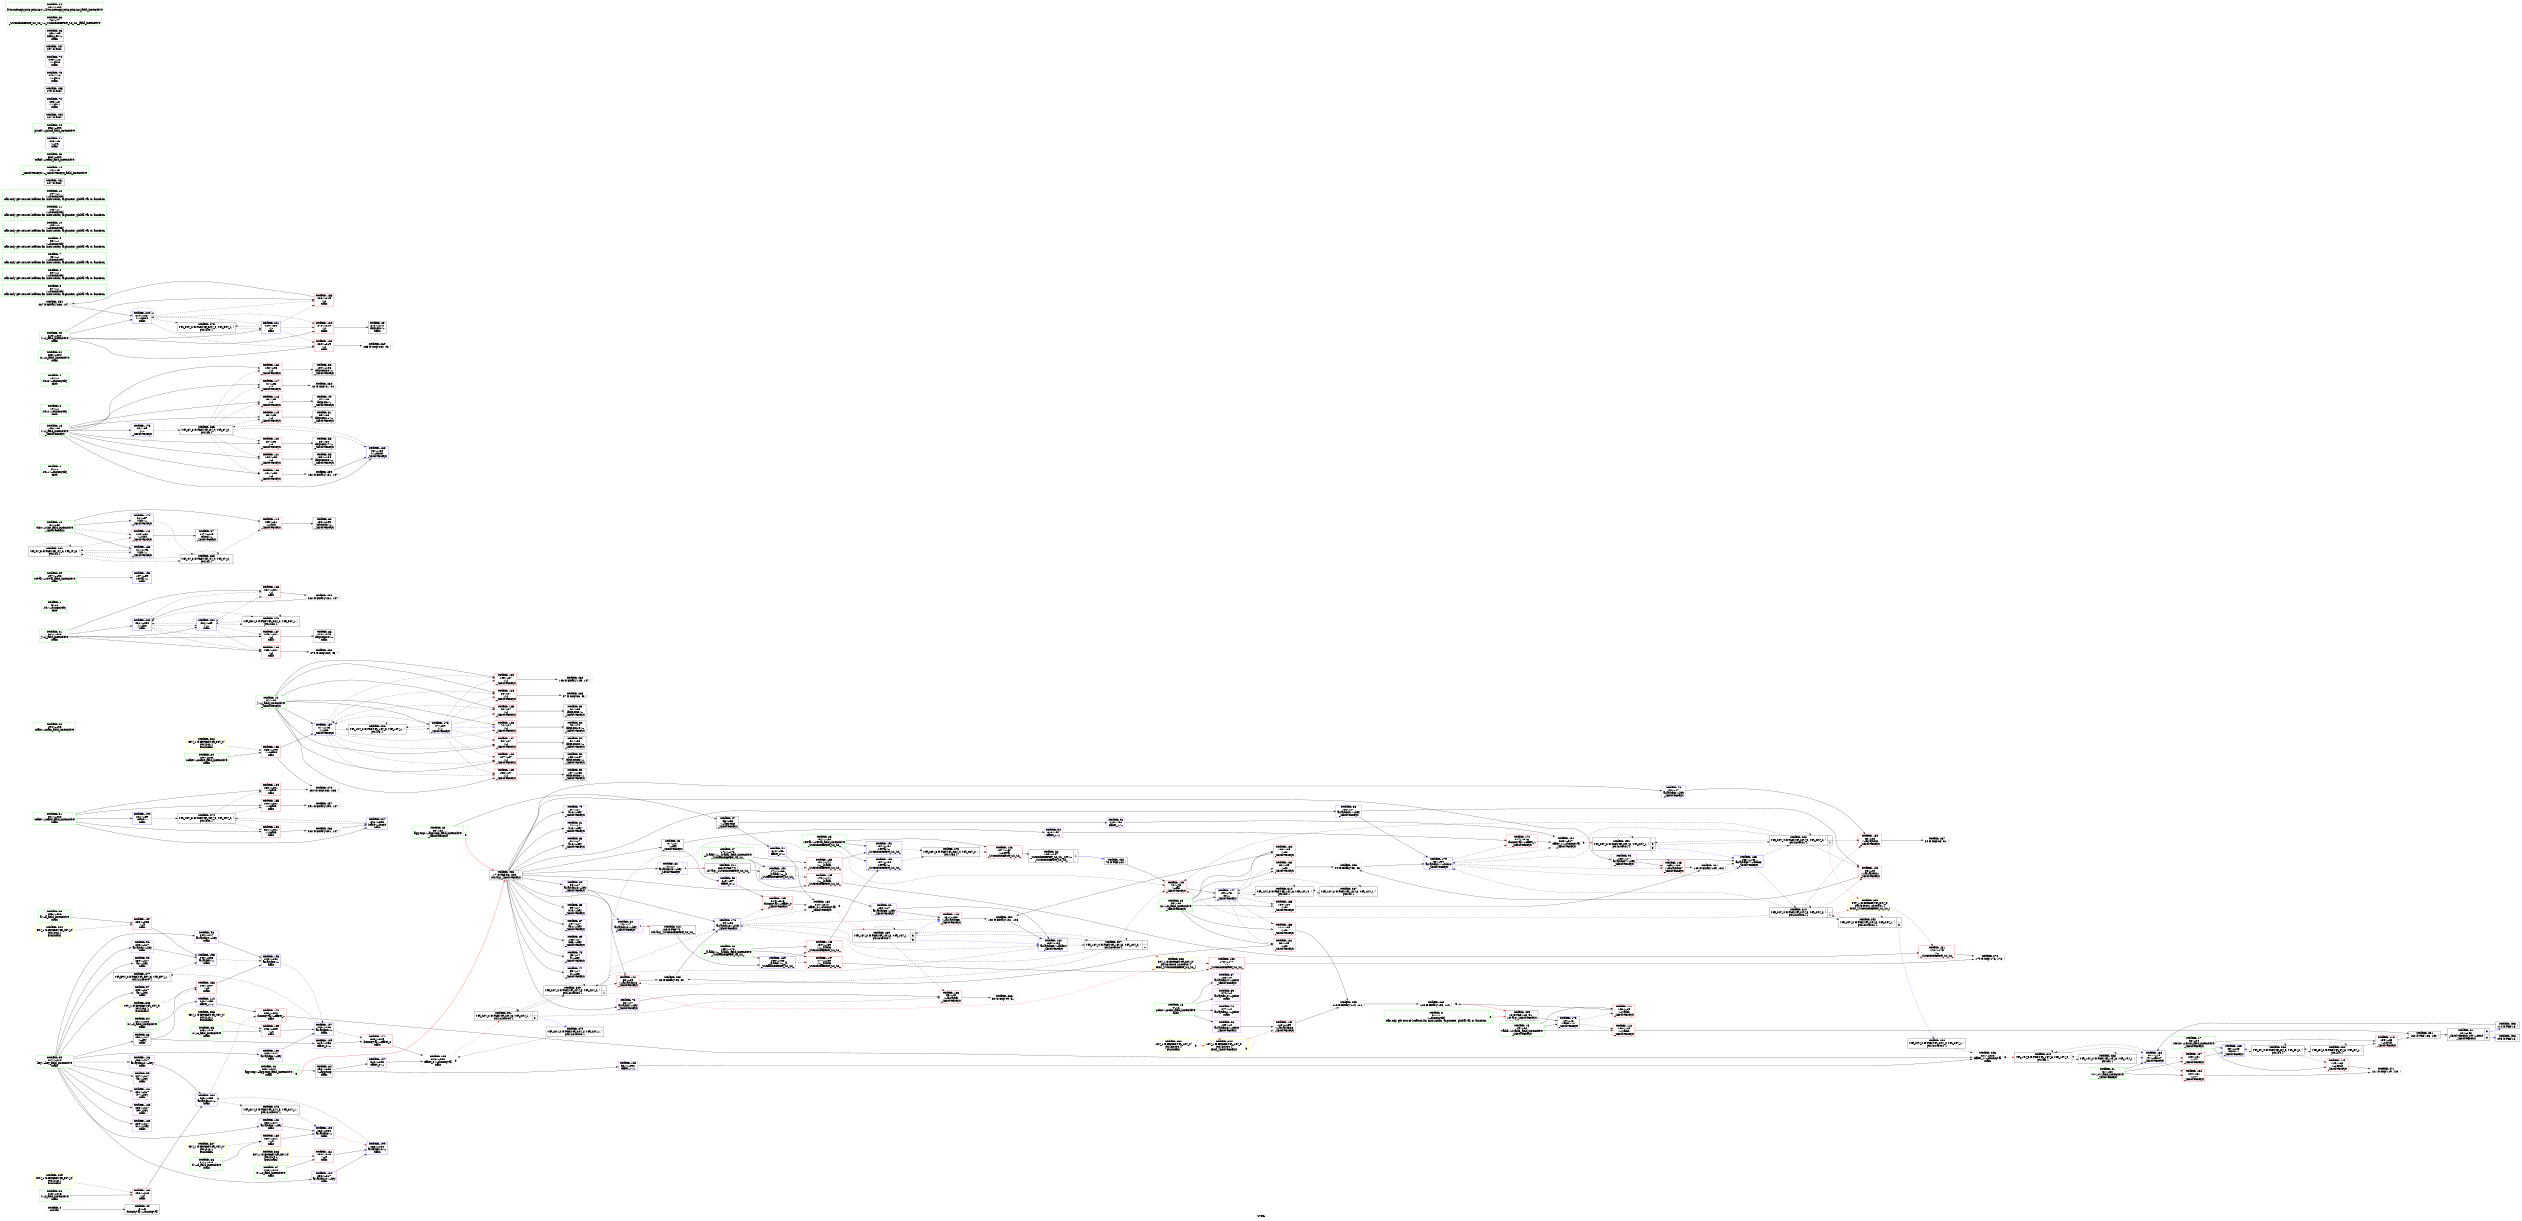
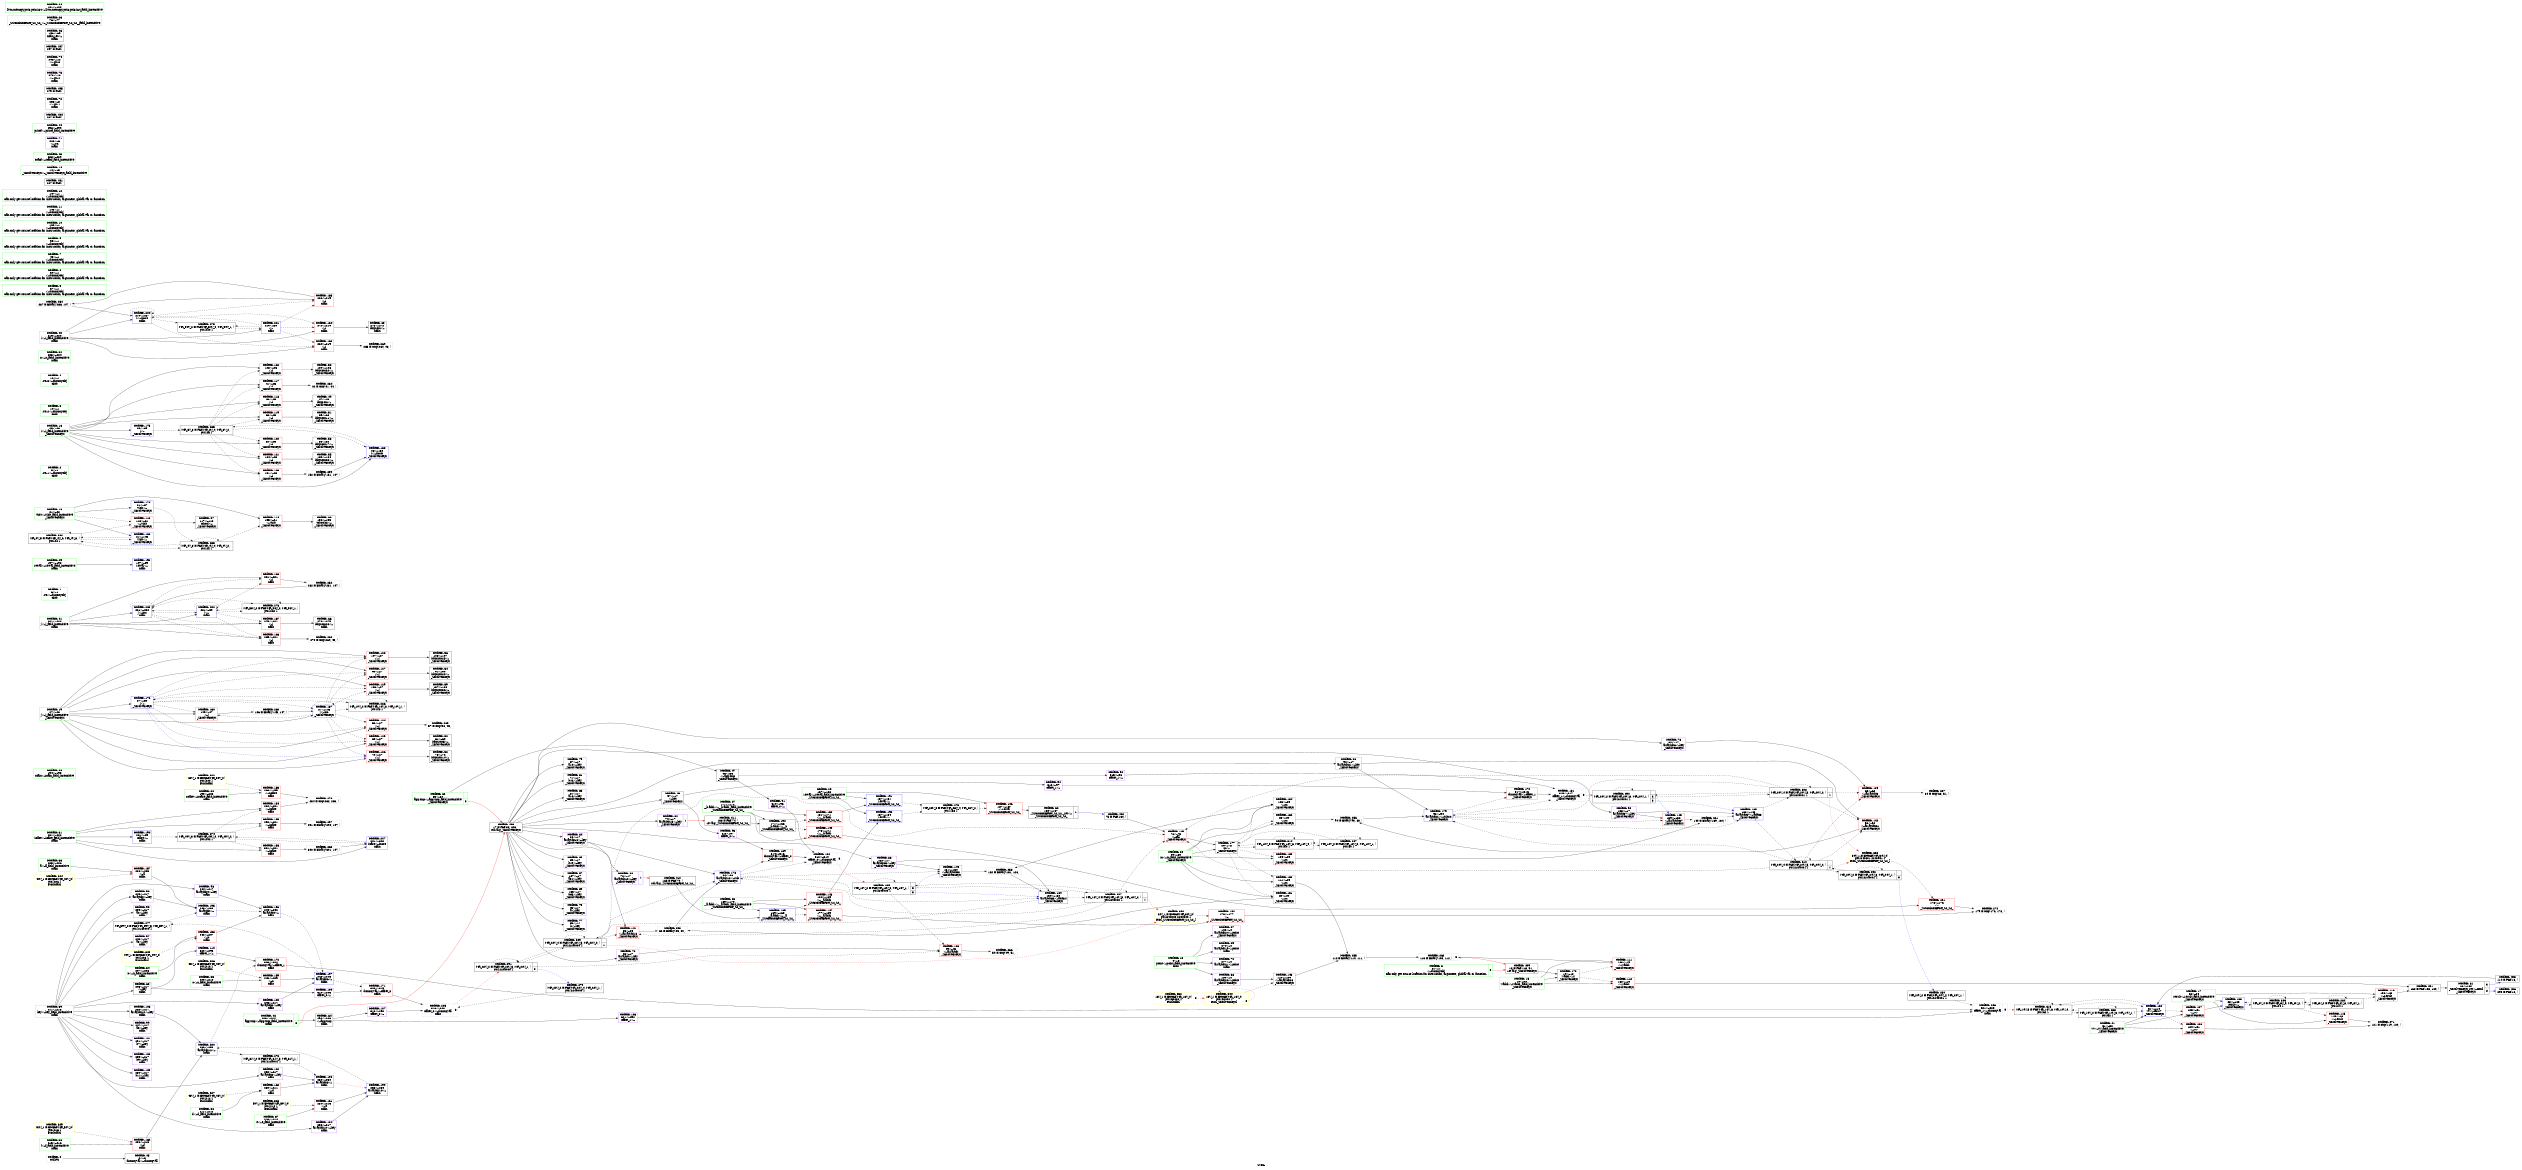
edge "NodeID: 153" -> "NodeID: 187": now "NodeID: 260" -> "NodeID: 187"
